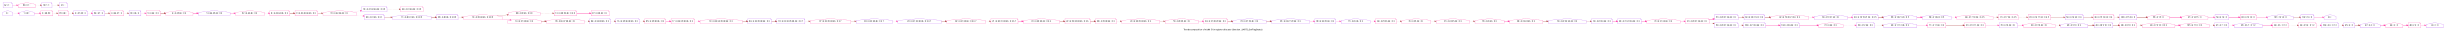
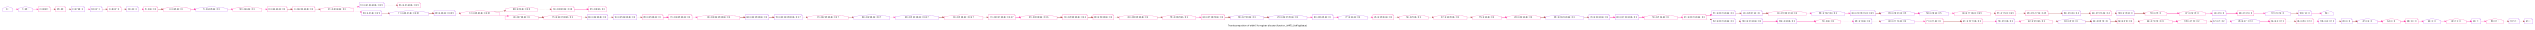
node "49 | 1 2 : 0": added
